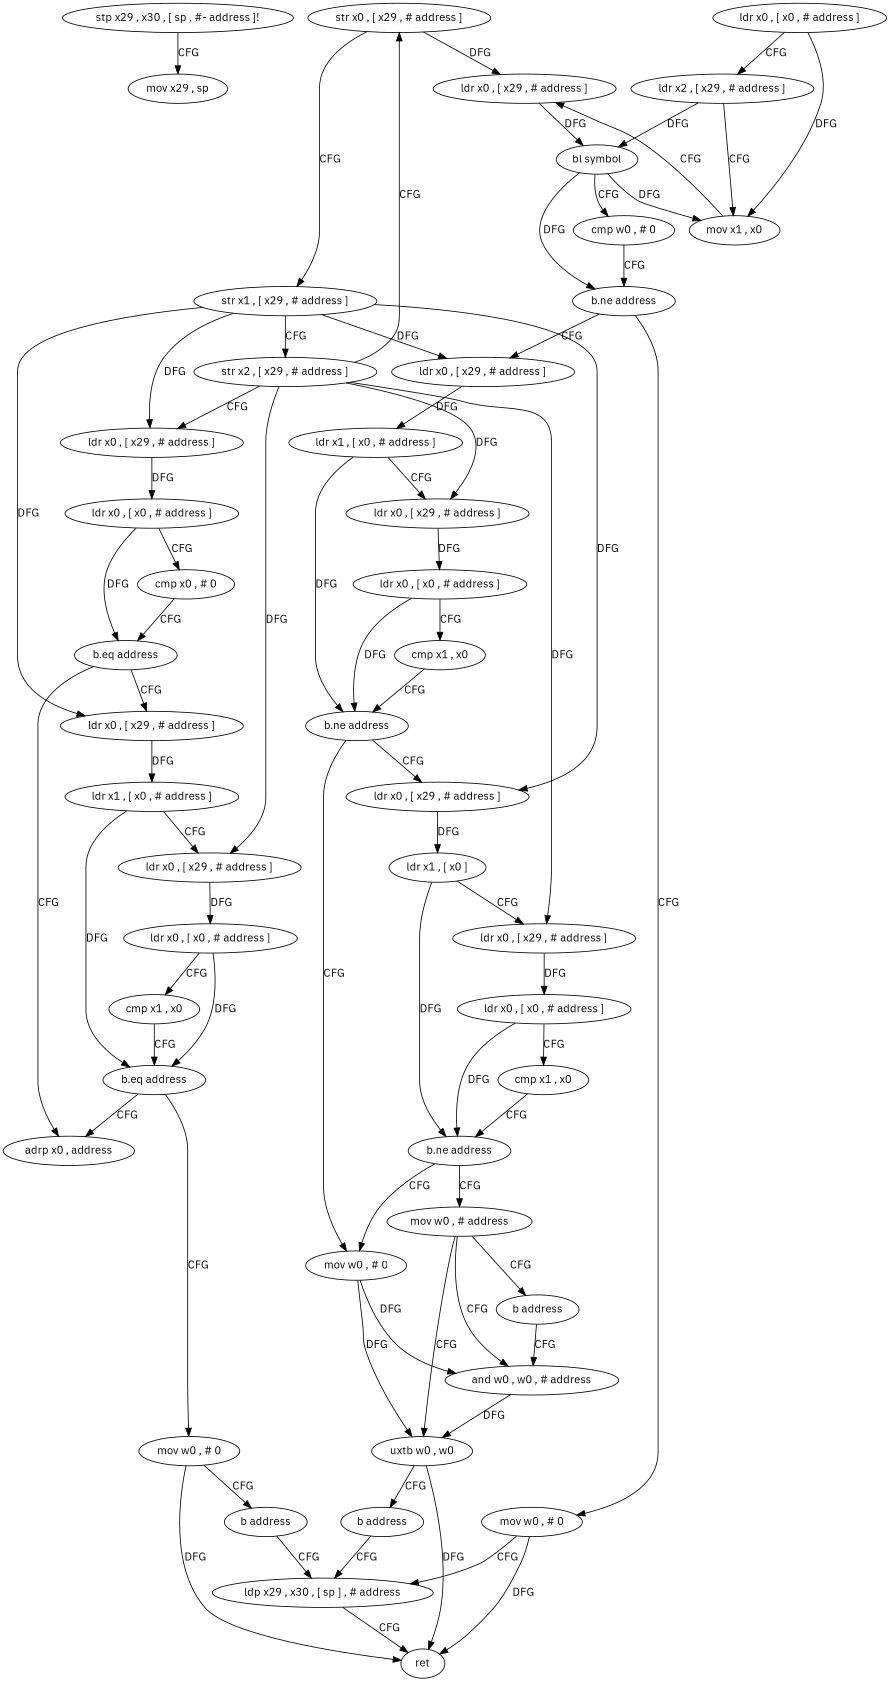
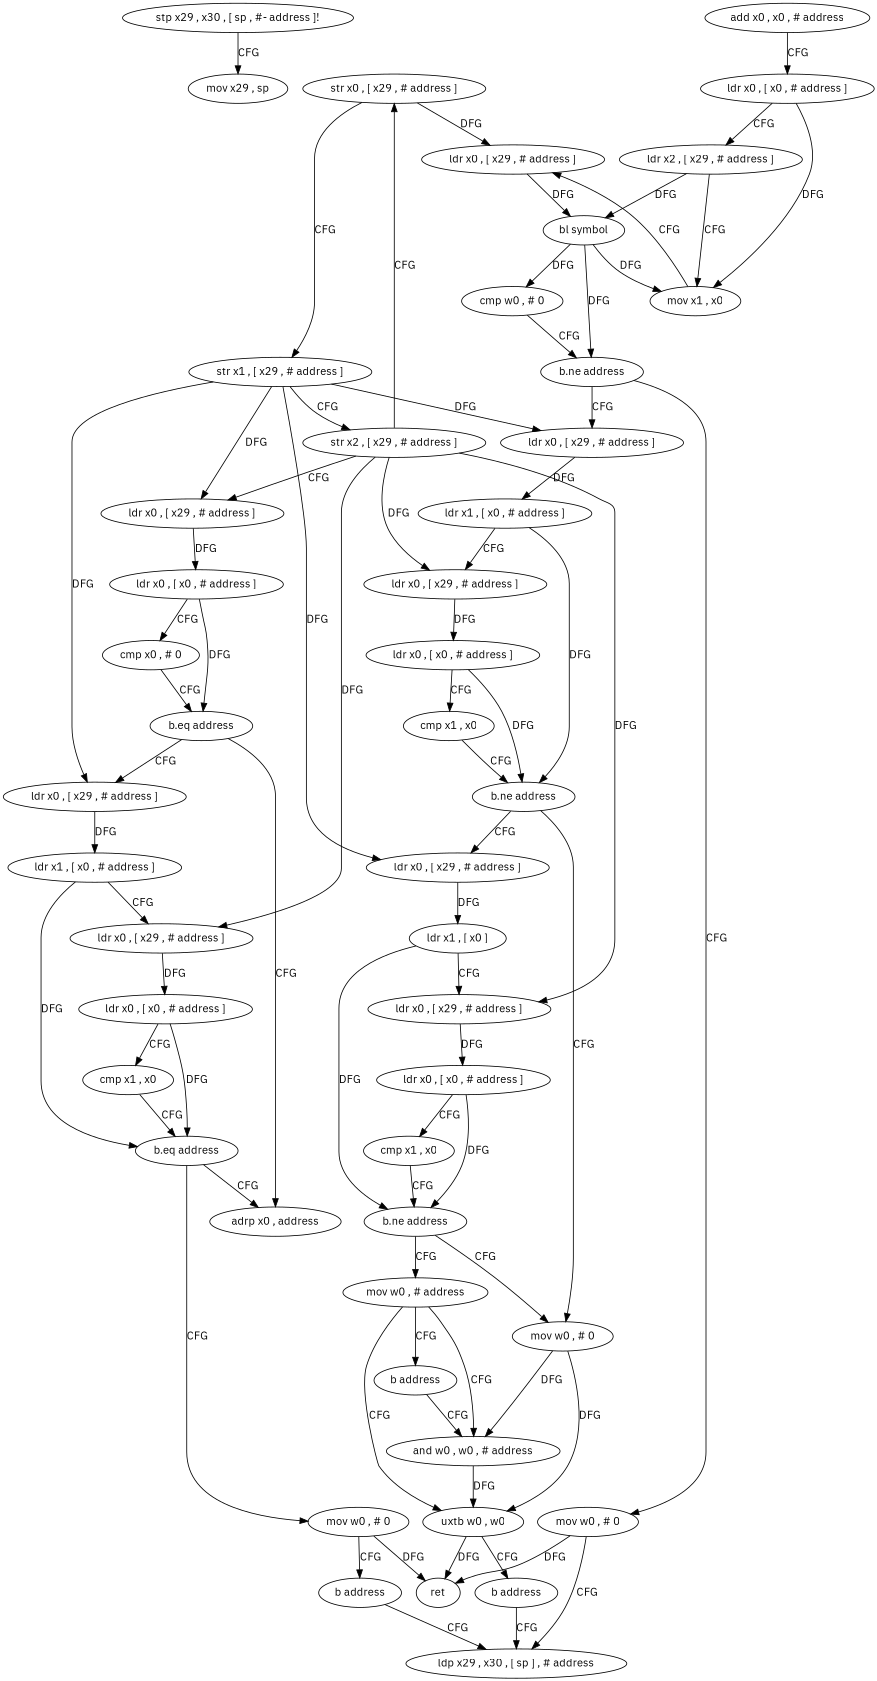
node "add x0 , x0 , # address": added
edge "bl symbol" -> "cmp w0 , # 0": label "CFG" -> "DFG"
edge "ldp x29 , x30 , [ sp ] , # address" -> "ret": removed, label "CFG"
